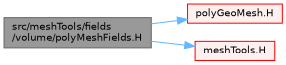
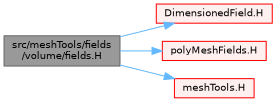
node "DimensionedField.H": added
node "polyGeoMesh.H": label "polyGeoMesh.H" -> "polyMeshFields.H"
node "src/meshTools/fields /volume/polyMeshFields.H": label "src/meshTools/fields /volume/polyMeshFields.H" -> "src/meshTools/fields /volume/fields.H"
